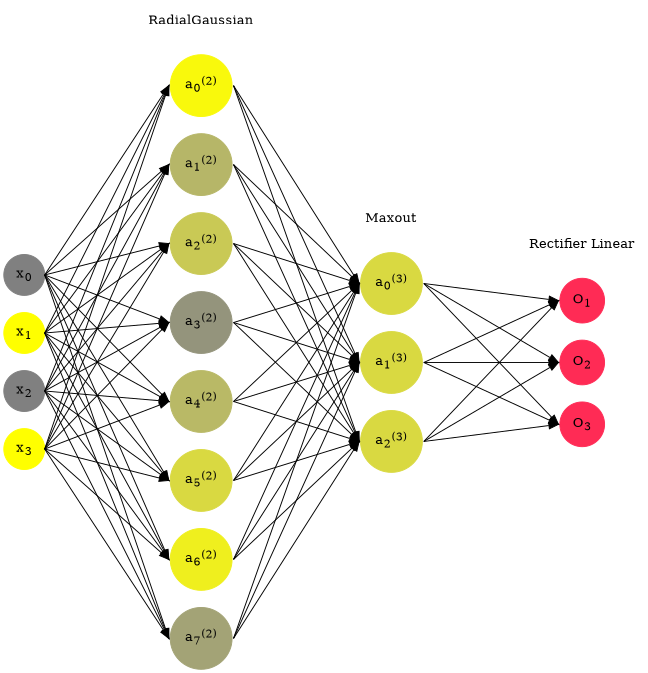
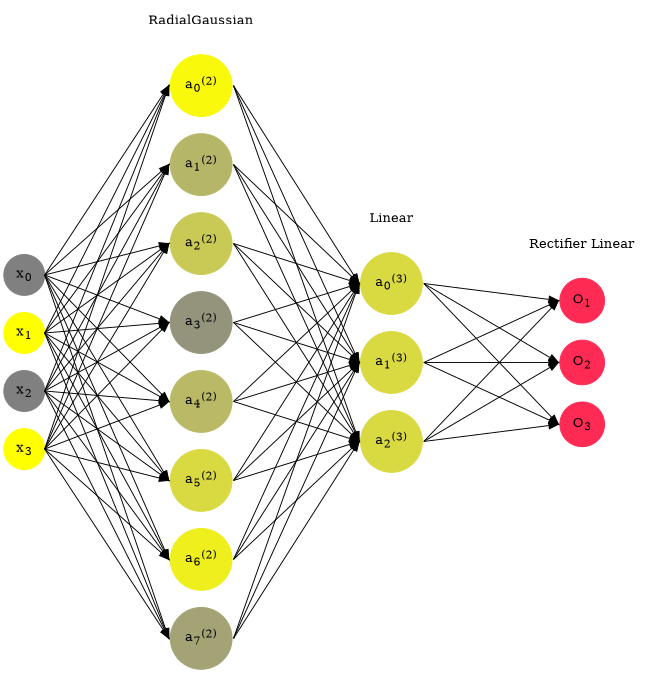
node "Maxout": label "Maxout" -> "Linear"
